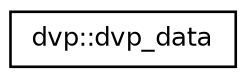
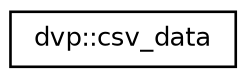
node "dvp::dvp_data": label "dvp::dvp_data" -> "dvp::csv_data"
